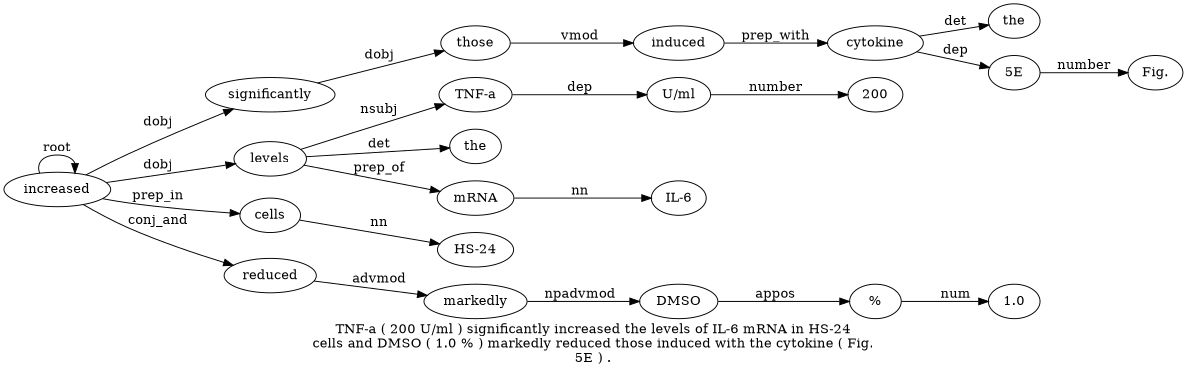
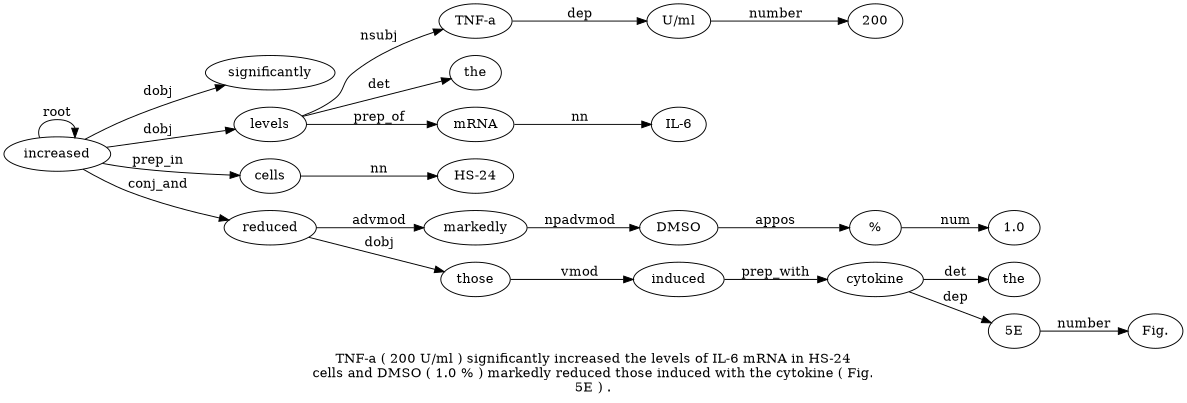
edge "significantly" -> "those": now "reduced" -> "those"
